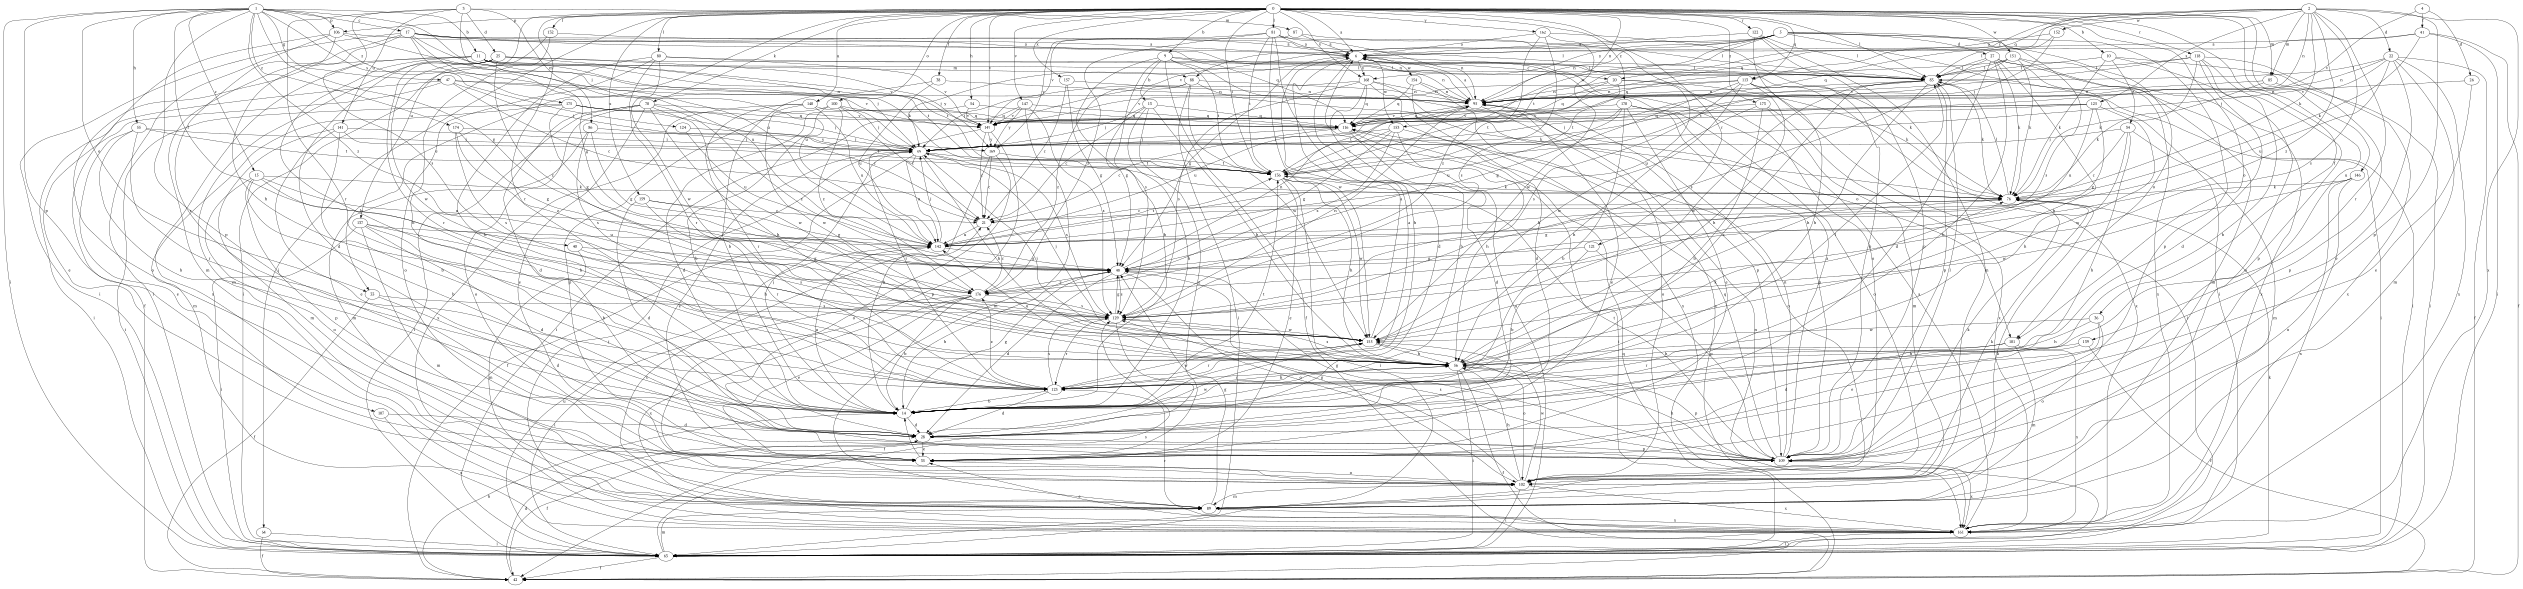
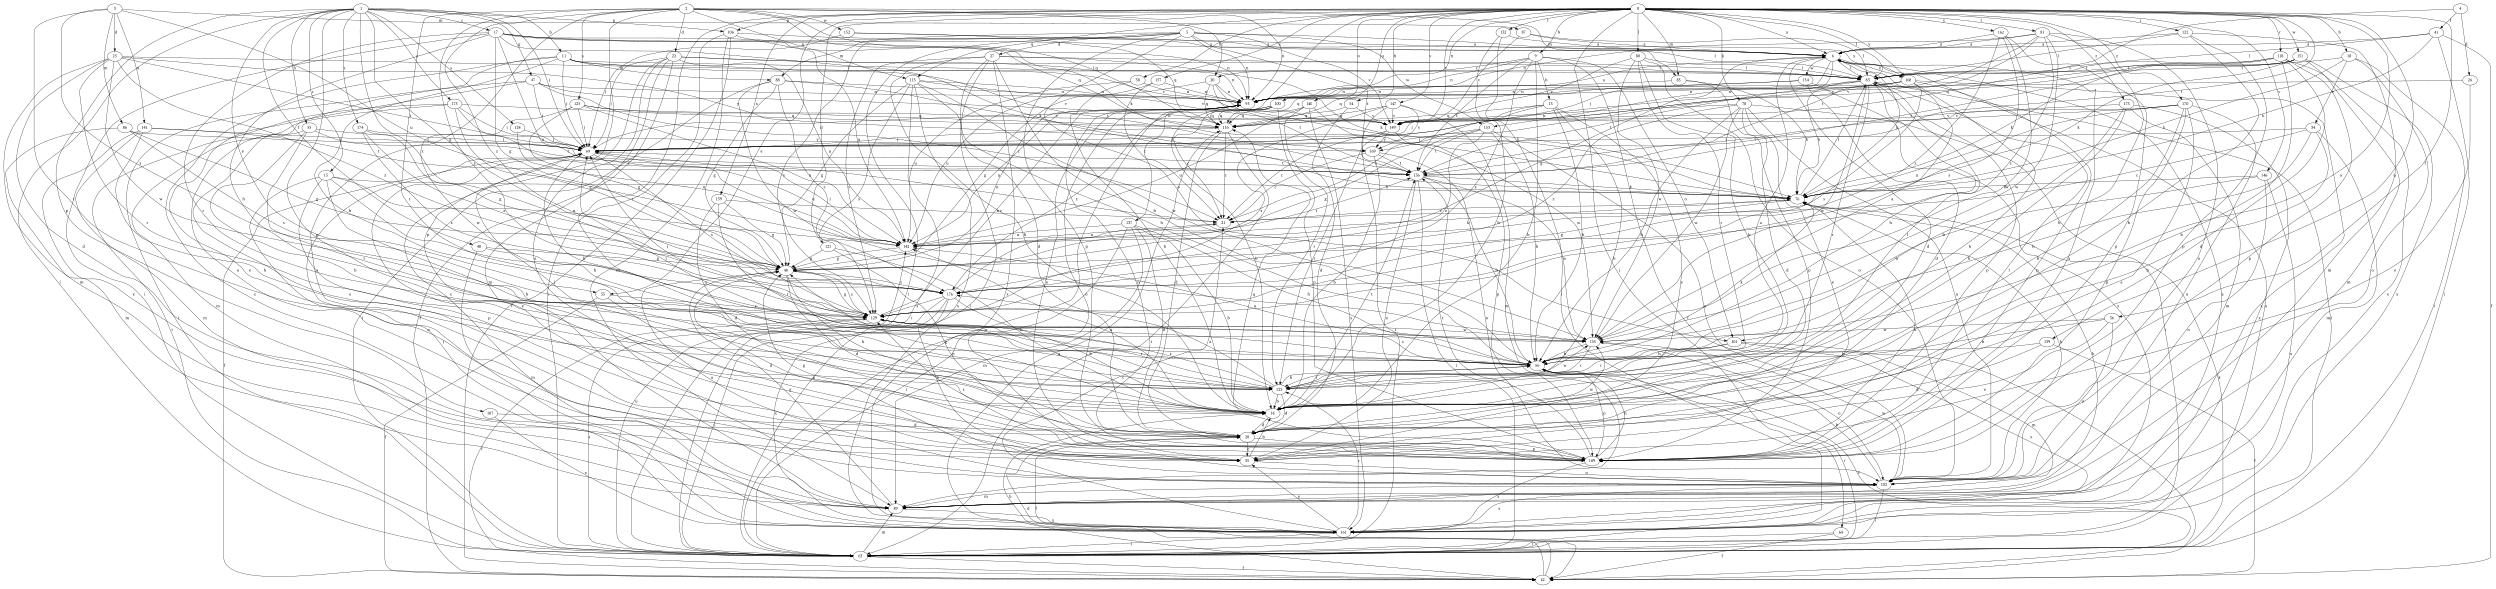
edge "109" -> "76": reversed
